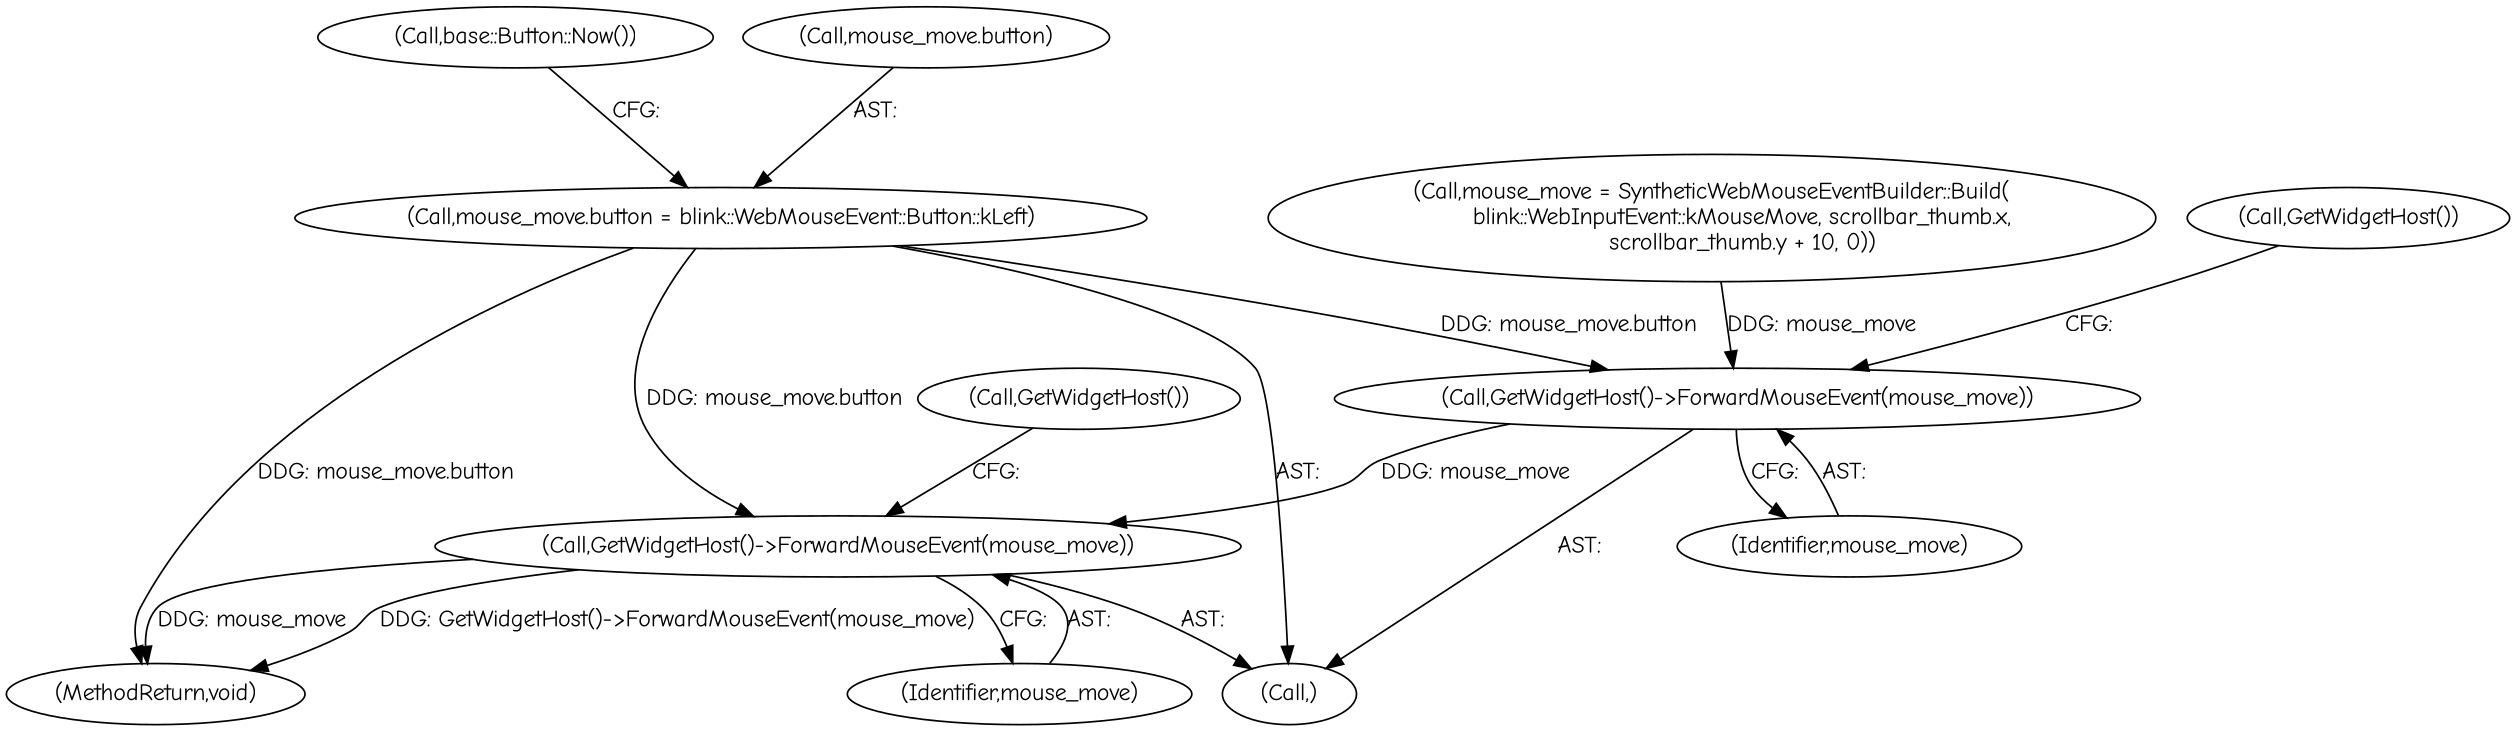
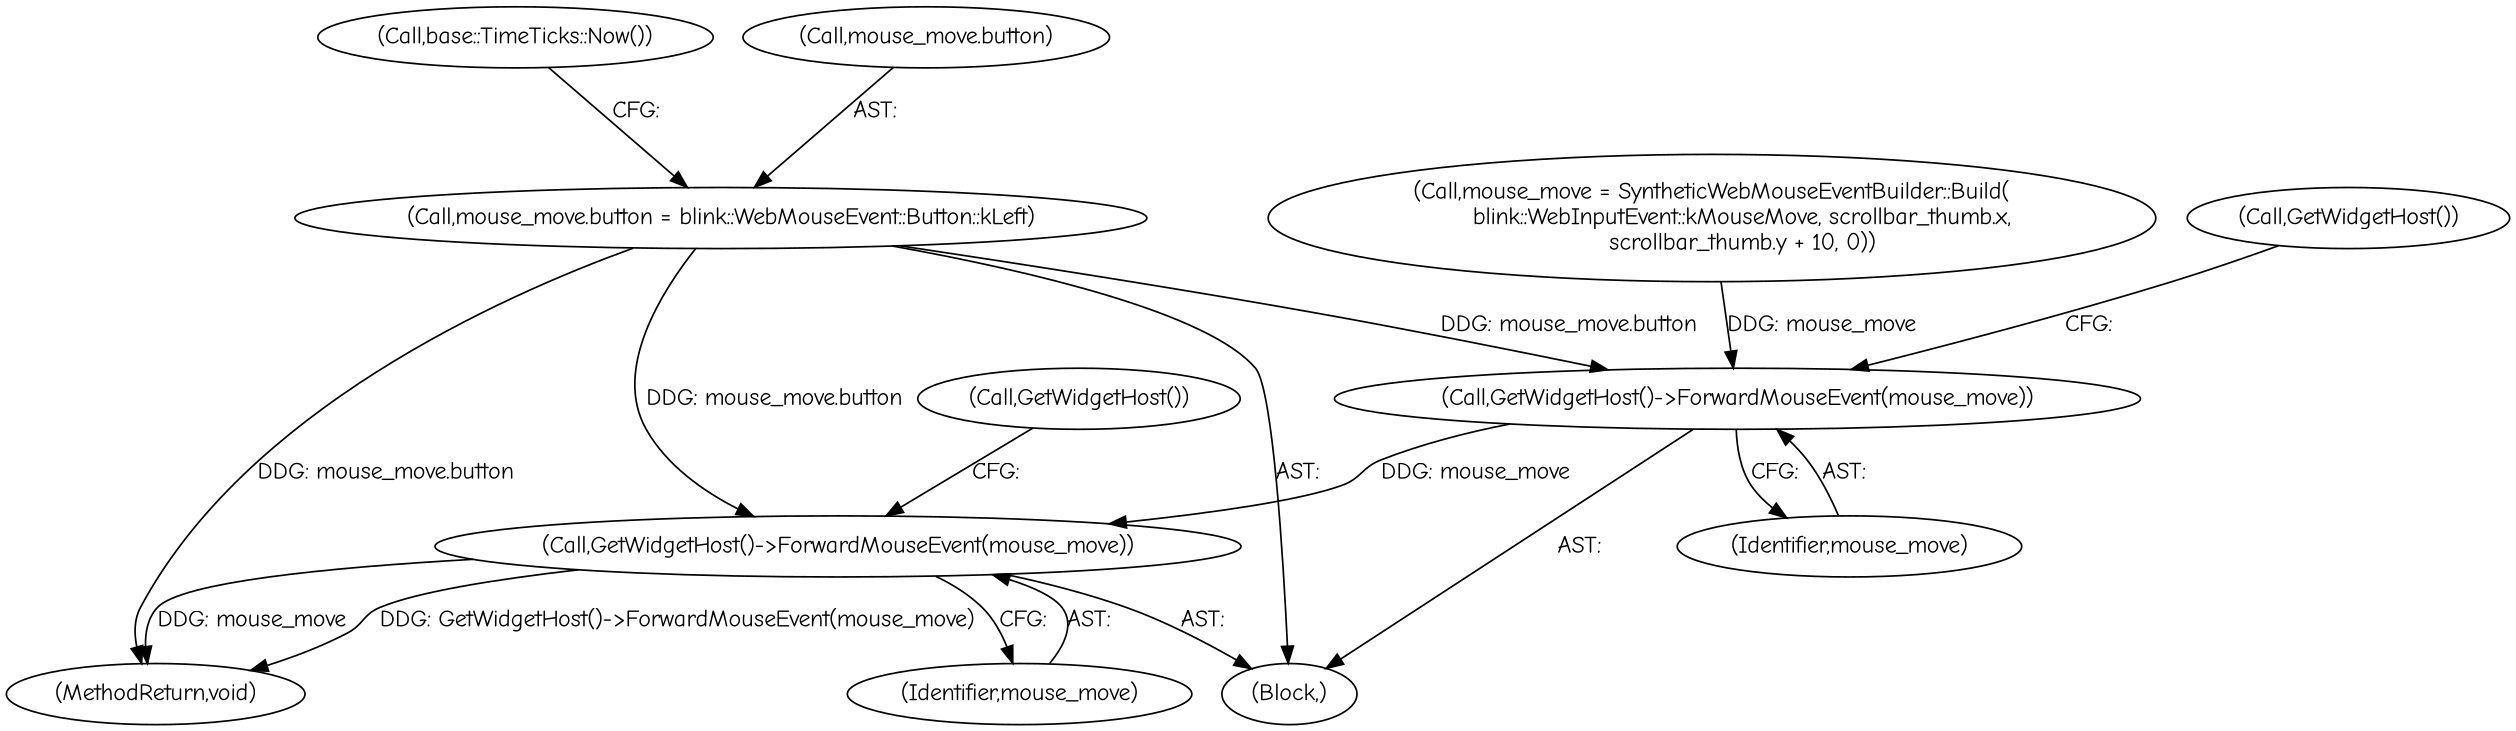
node "(Call,base::Button::Now())": label "(Call,base::Button::Now())" -> "(Call,base::TimeTicks::Now())"
node "(Call,)": label "(Call,)" -> "(Block,)"
